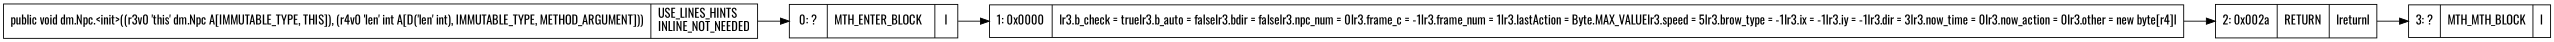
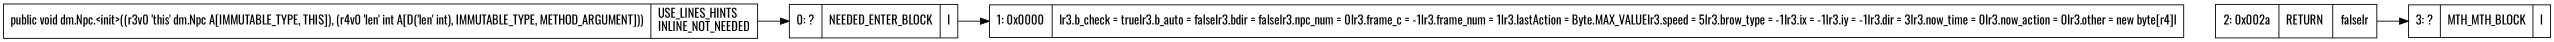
node "0: ?": text "MTH_ENTER_BLOCK" -> "NEEDED_ENTER_BLOCK"
edge "1: 0x0000" -> "2: 0x002a": removed
node "2: 0x002a": text "lreturnl" -> "falselr"
